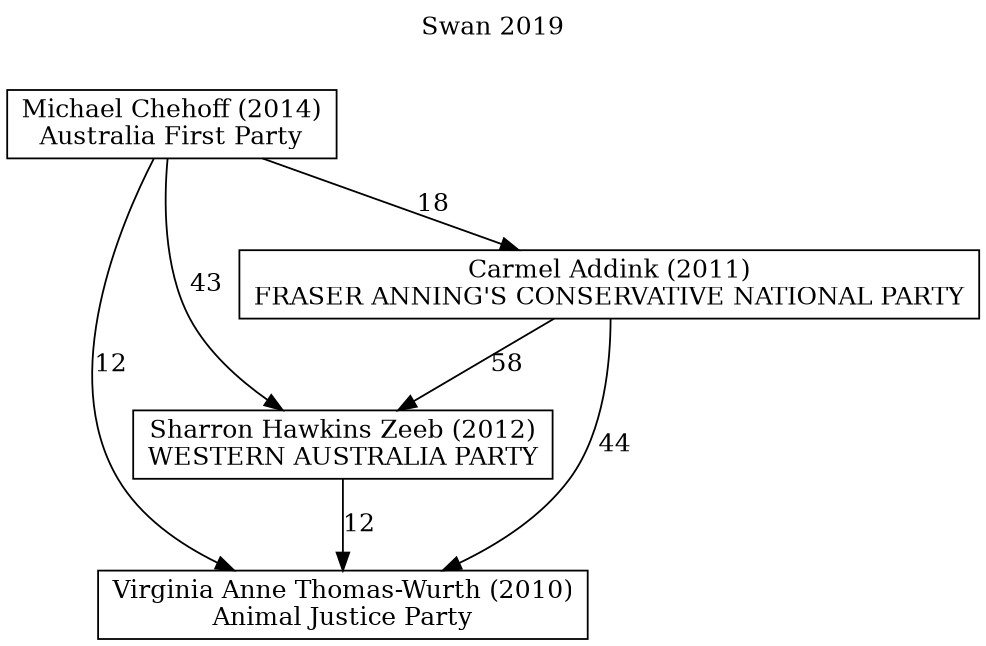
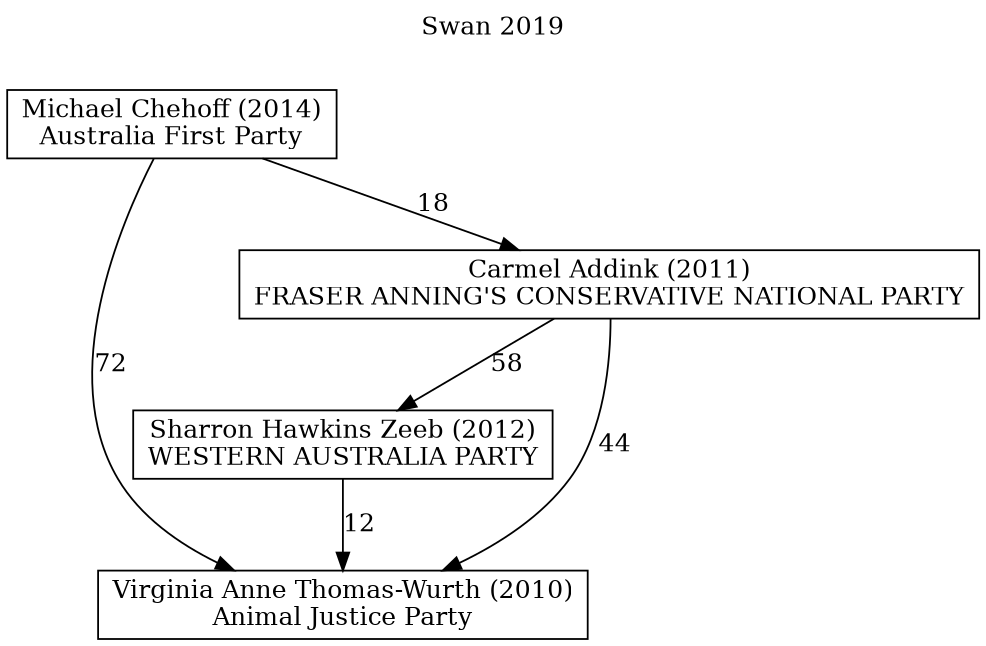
edge "Michael Chehoff (2014) Australia First Party" -> "Sharron Hawkins Zeeb (2012) WESTERN AUSTRALIA PARTY": removed, label "43"
edge "Michael Chehoff (2014) Australia First Party" -> "Virginia Anne Thomas-Wurth (2010) Animal Justice Party": label "12" -> "72"
